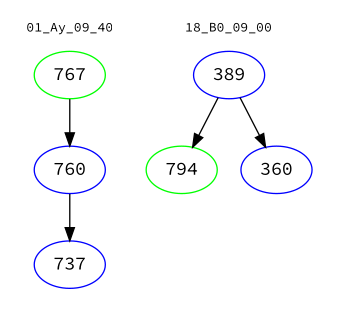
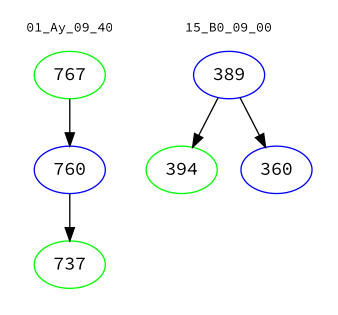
cluster "18_B0_09_00": label "18_B0_09_00" -> "15_B0_09_00"
node "794": label "794" -> "394"
node "737": color blue -> green
